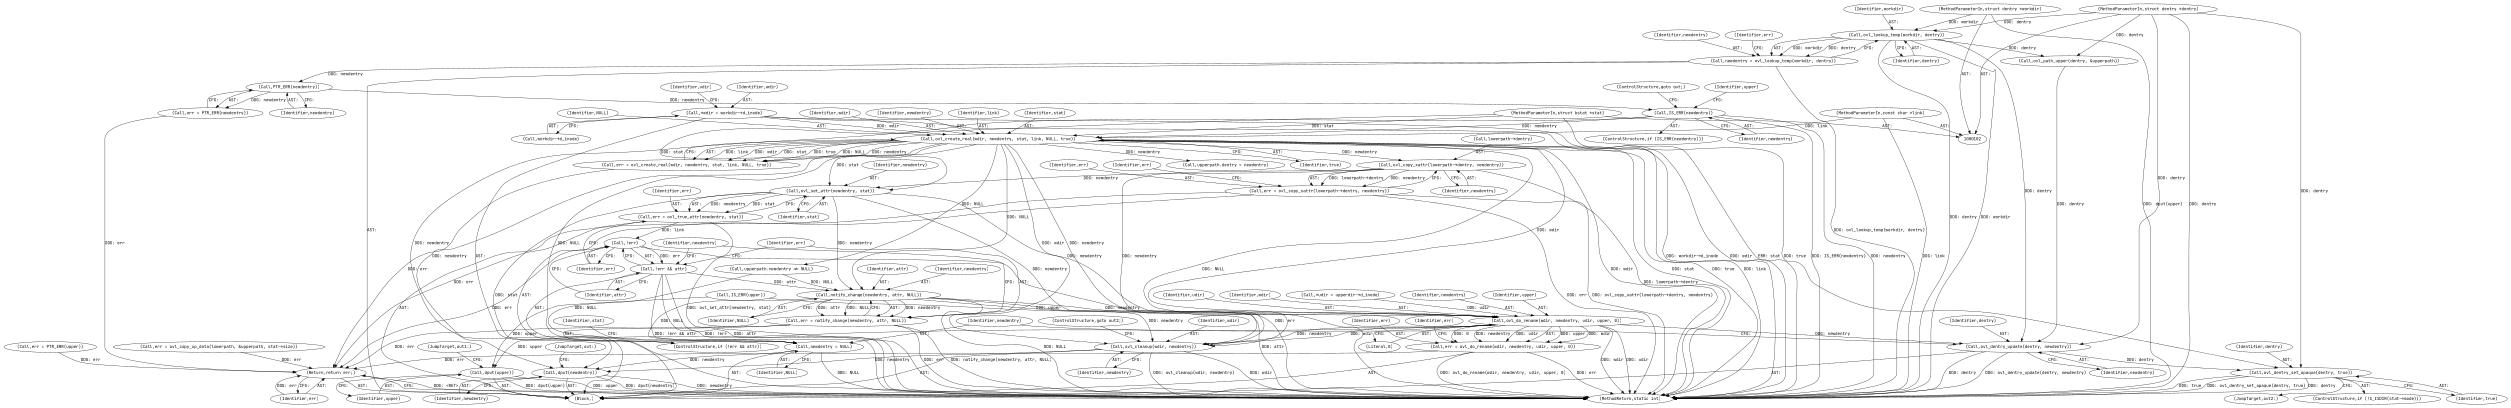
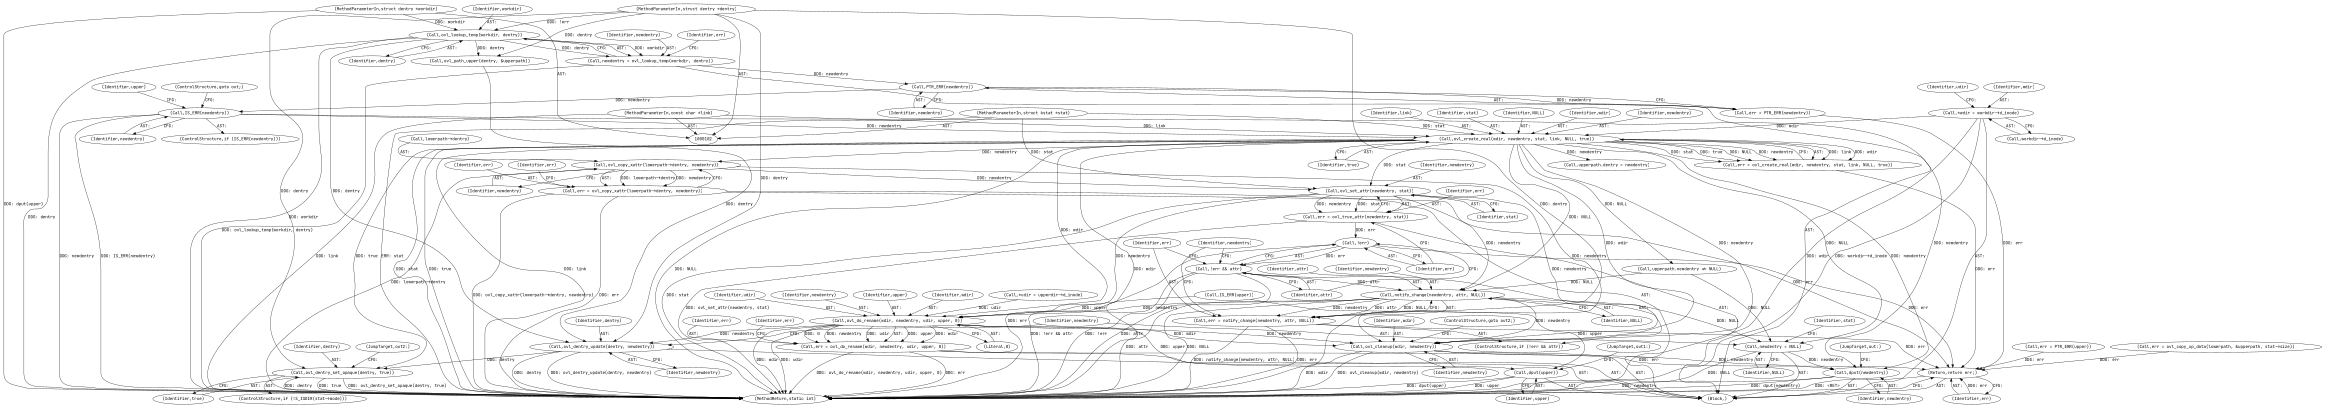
edge "(MethodParameterIn,struct dentry *dentry)" -> "(Call,ovl_lookup_temp(workdir, dentry))": label "DDG: dentry" -> "DDG: !err"
edge "(Call,err = ovl_true_attr(newdentry, stat))" -> "(Call,!err)": label "DDG: link" -> "DDG: err"
edge "(Call,ovl_dentry_set_opaque(dentry, true))" -> "(JumpTarget,out2:)": reversed
